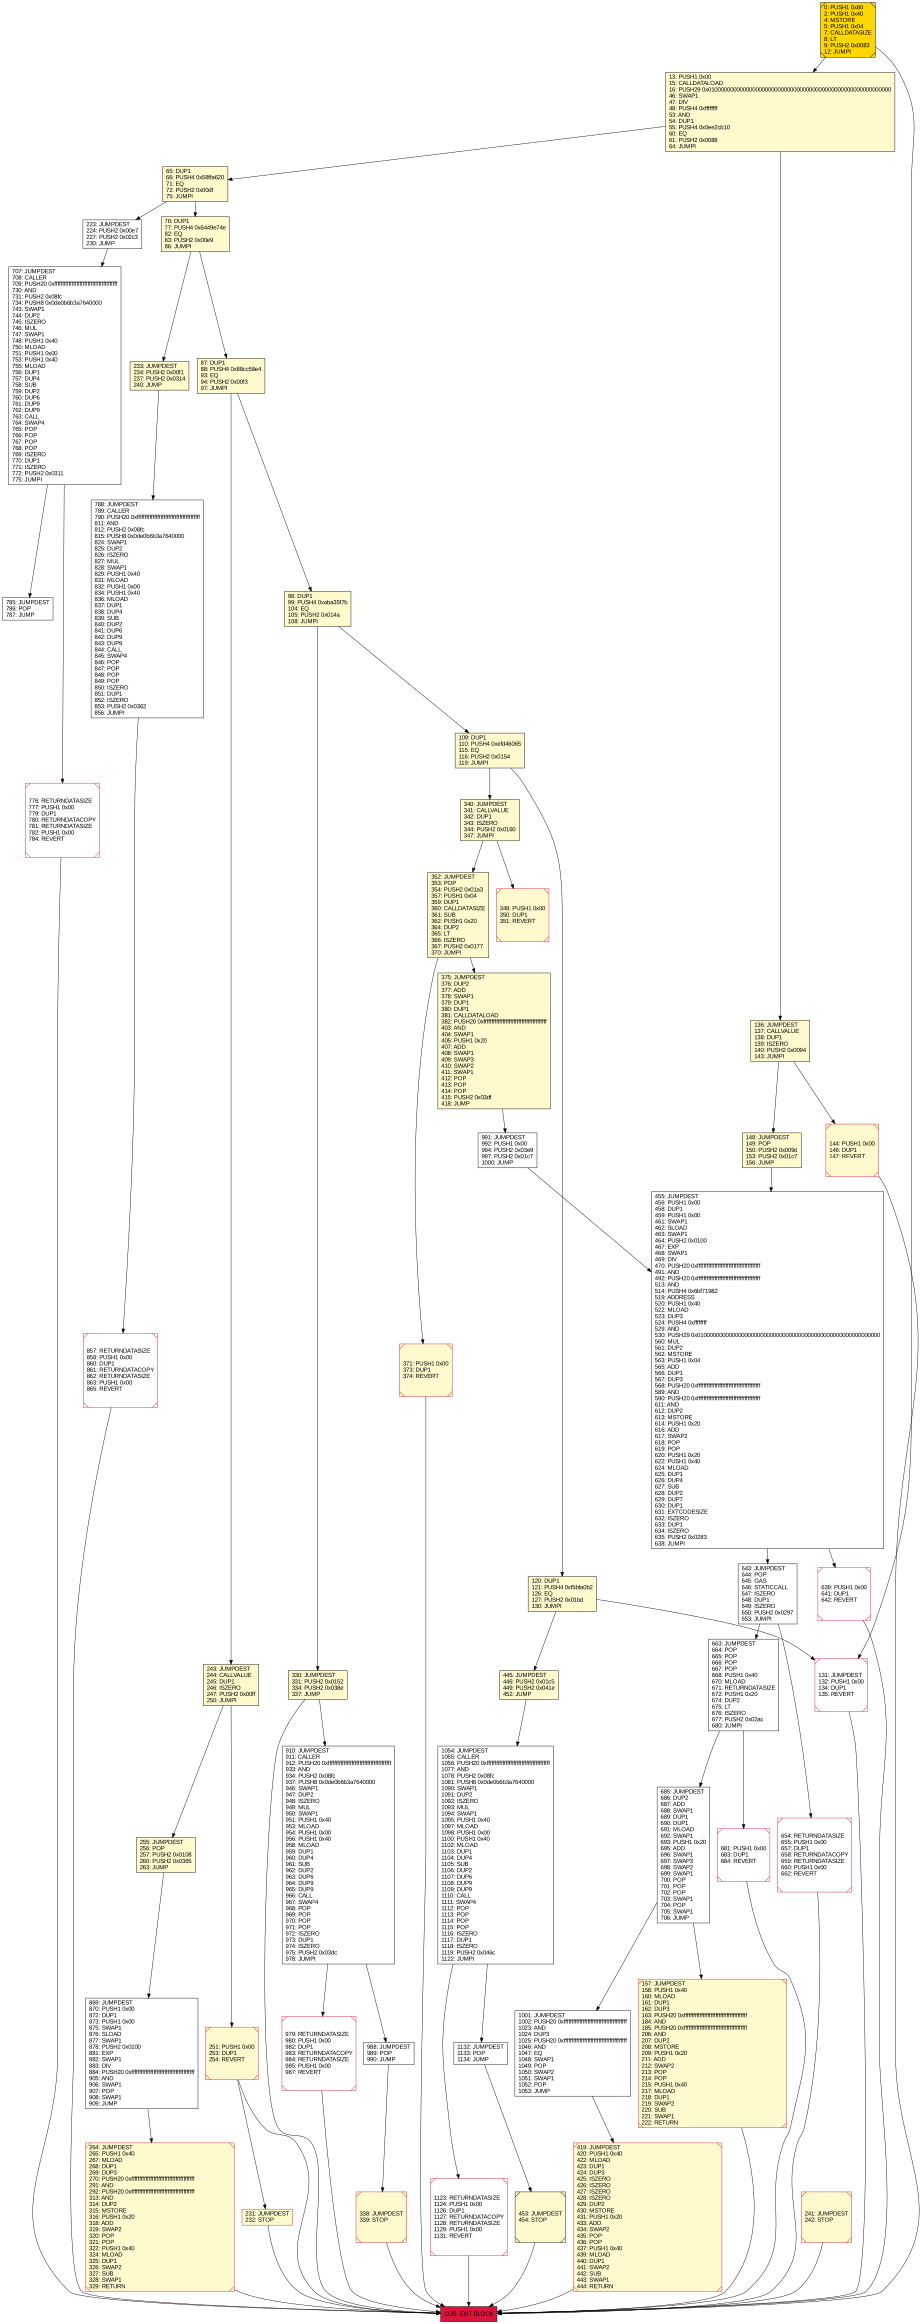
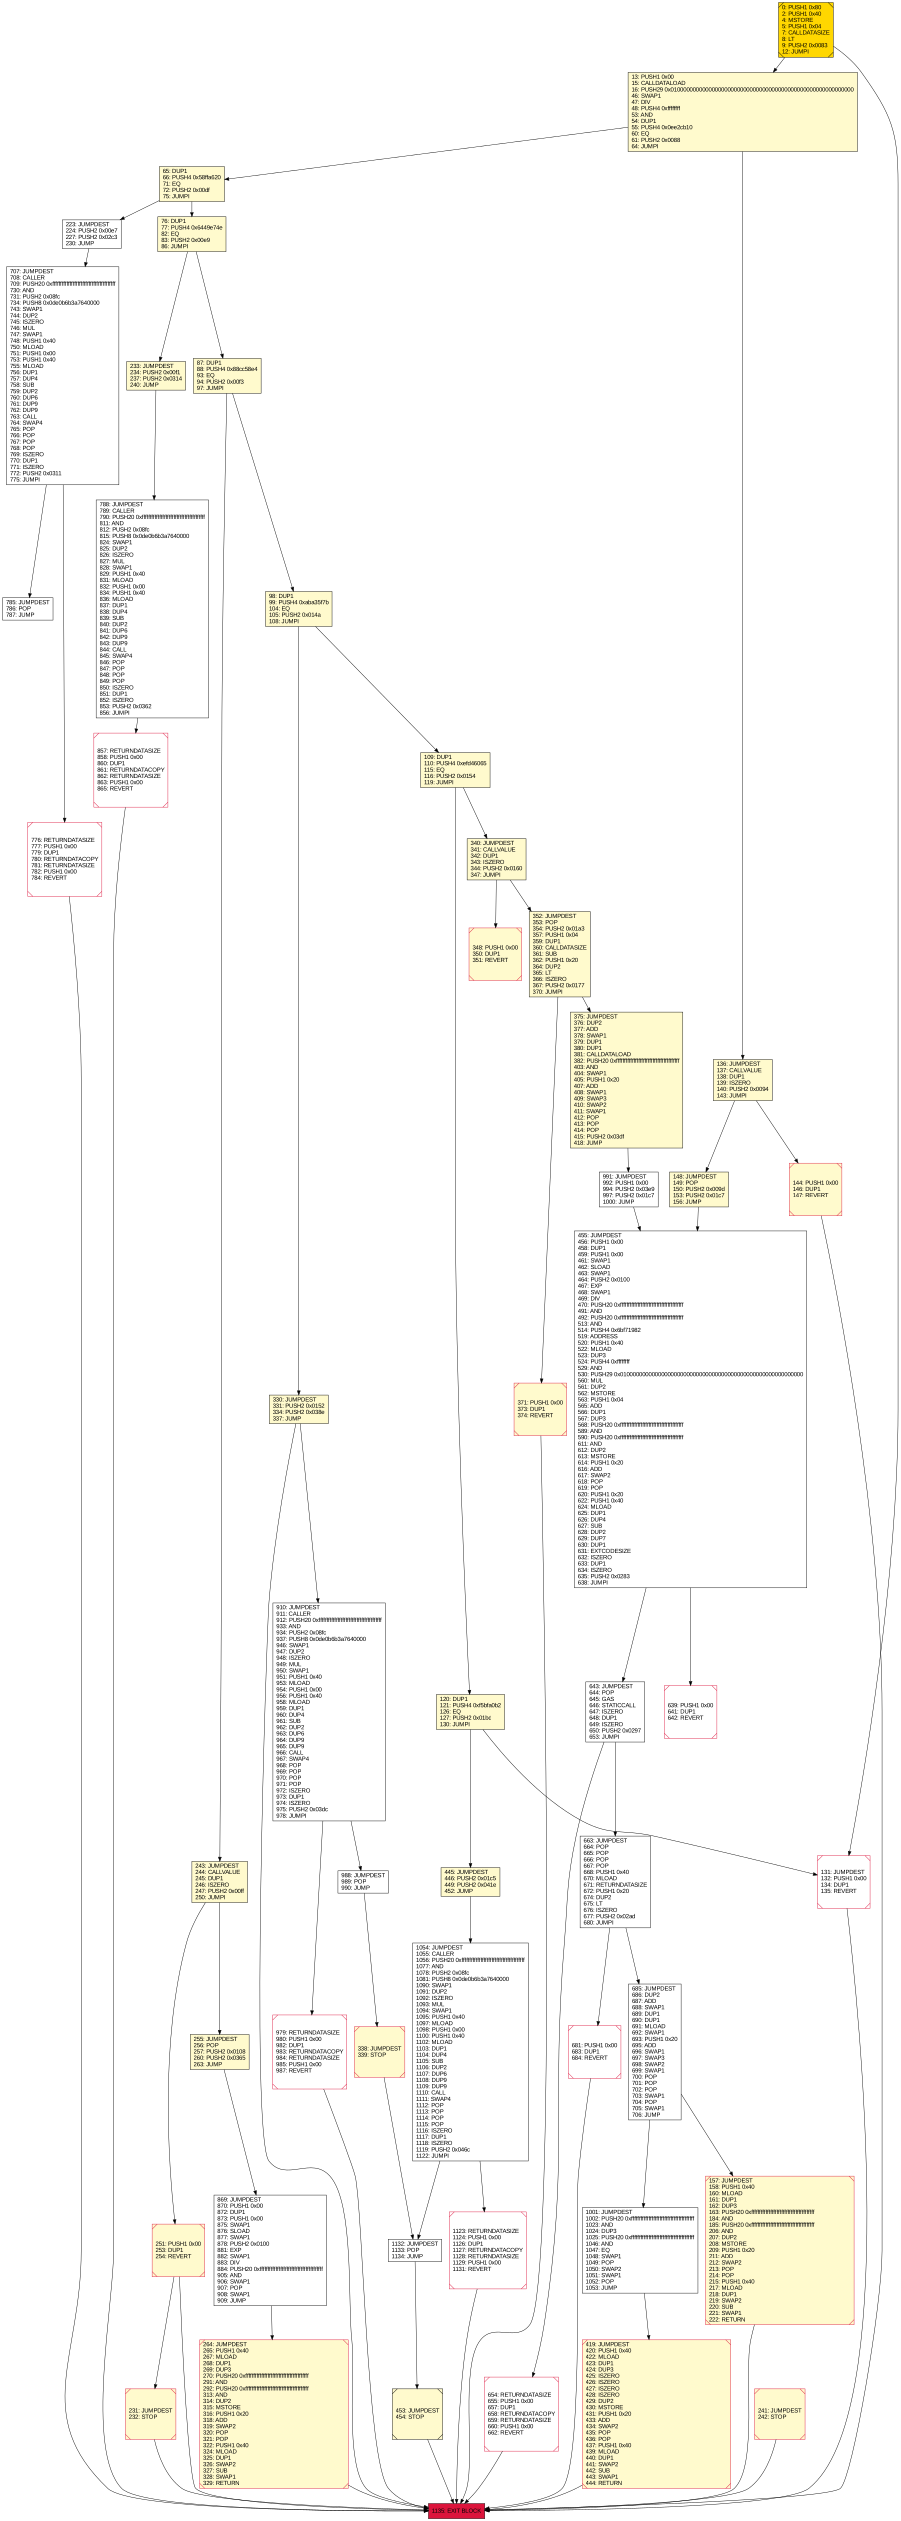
edge "639: PUSH1 0x00 641: DUP1 642: REVERT" -> "1135: EXIT BLOCK": removed
node "231: JUMPDEST 232: STOP": shape box -> Msquare
edge "338: JUMPDEST 339: STOP" -> "1135: EXIT BLOCK": now "338: JUMPDEST 339: STOP" -> "1132: JUMPDEST 1133: POP 1134: JUMP"
